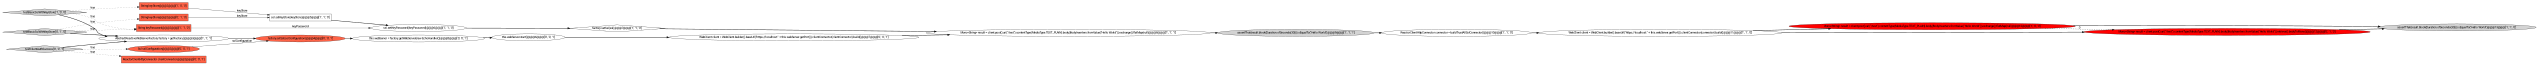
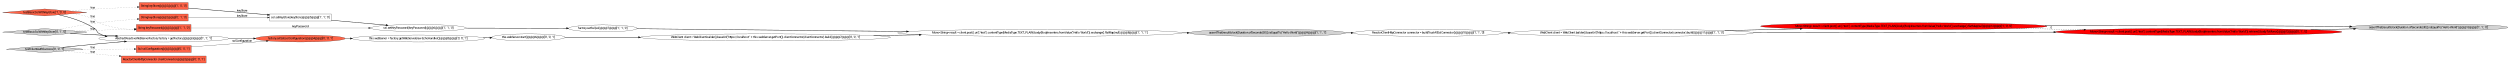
edge "String keyStore@@@2@@@['1', '0', '0']" -> "ssl.setKeyStore(keyStore)@@@5@@@['1', '1', '0']": style solid -> bold
node "testBasicSslWithKeyStore['1', '0', '0']": fillcolor lightgray -> tomato
node "factory.setSsl(ssl)@@@7@@@['1', '1', '0']": shape diamond -> ellipse
node "Ssl sslConfiguration@@@2@@@['0', '0', '1']": shape ellipse -> box
